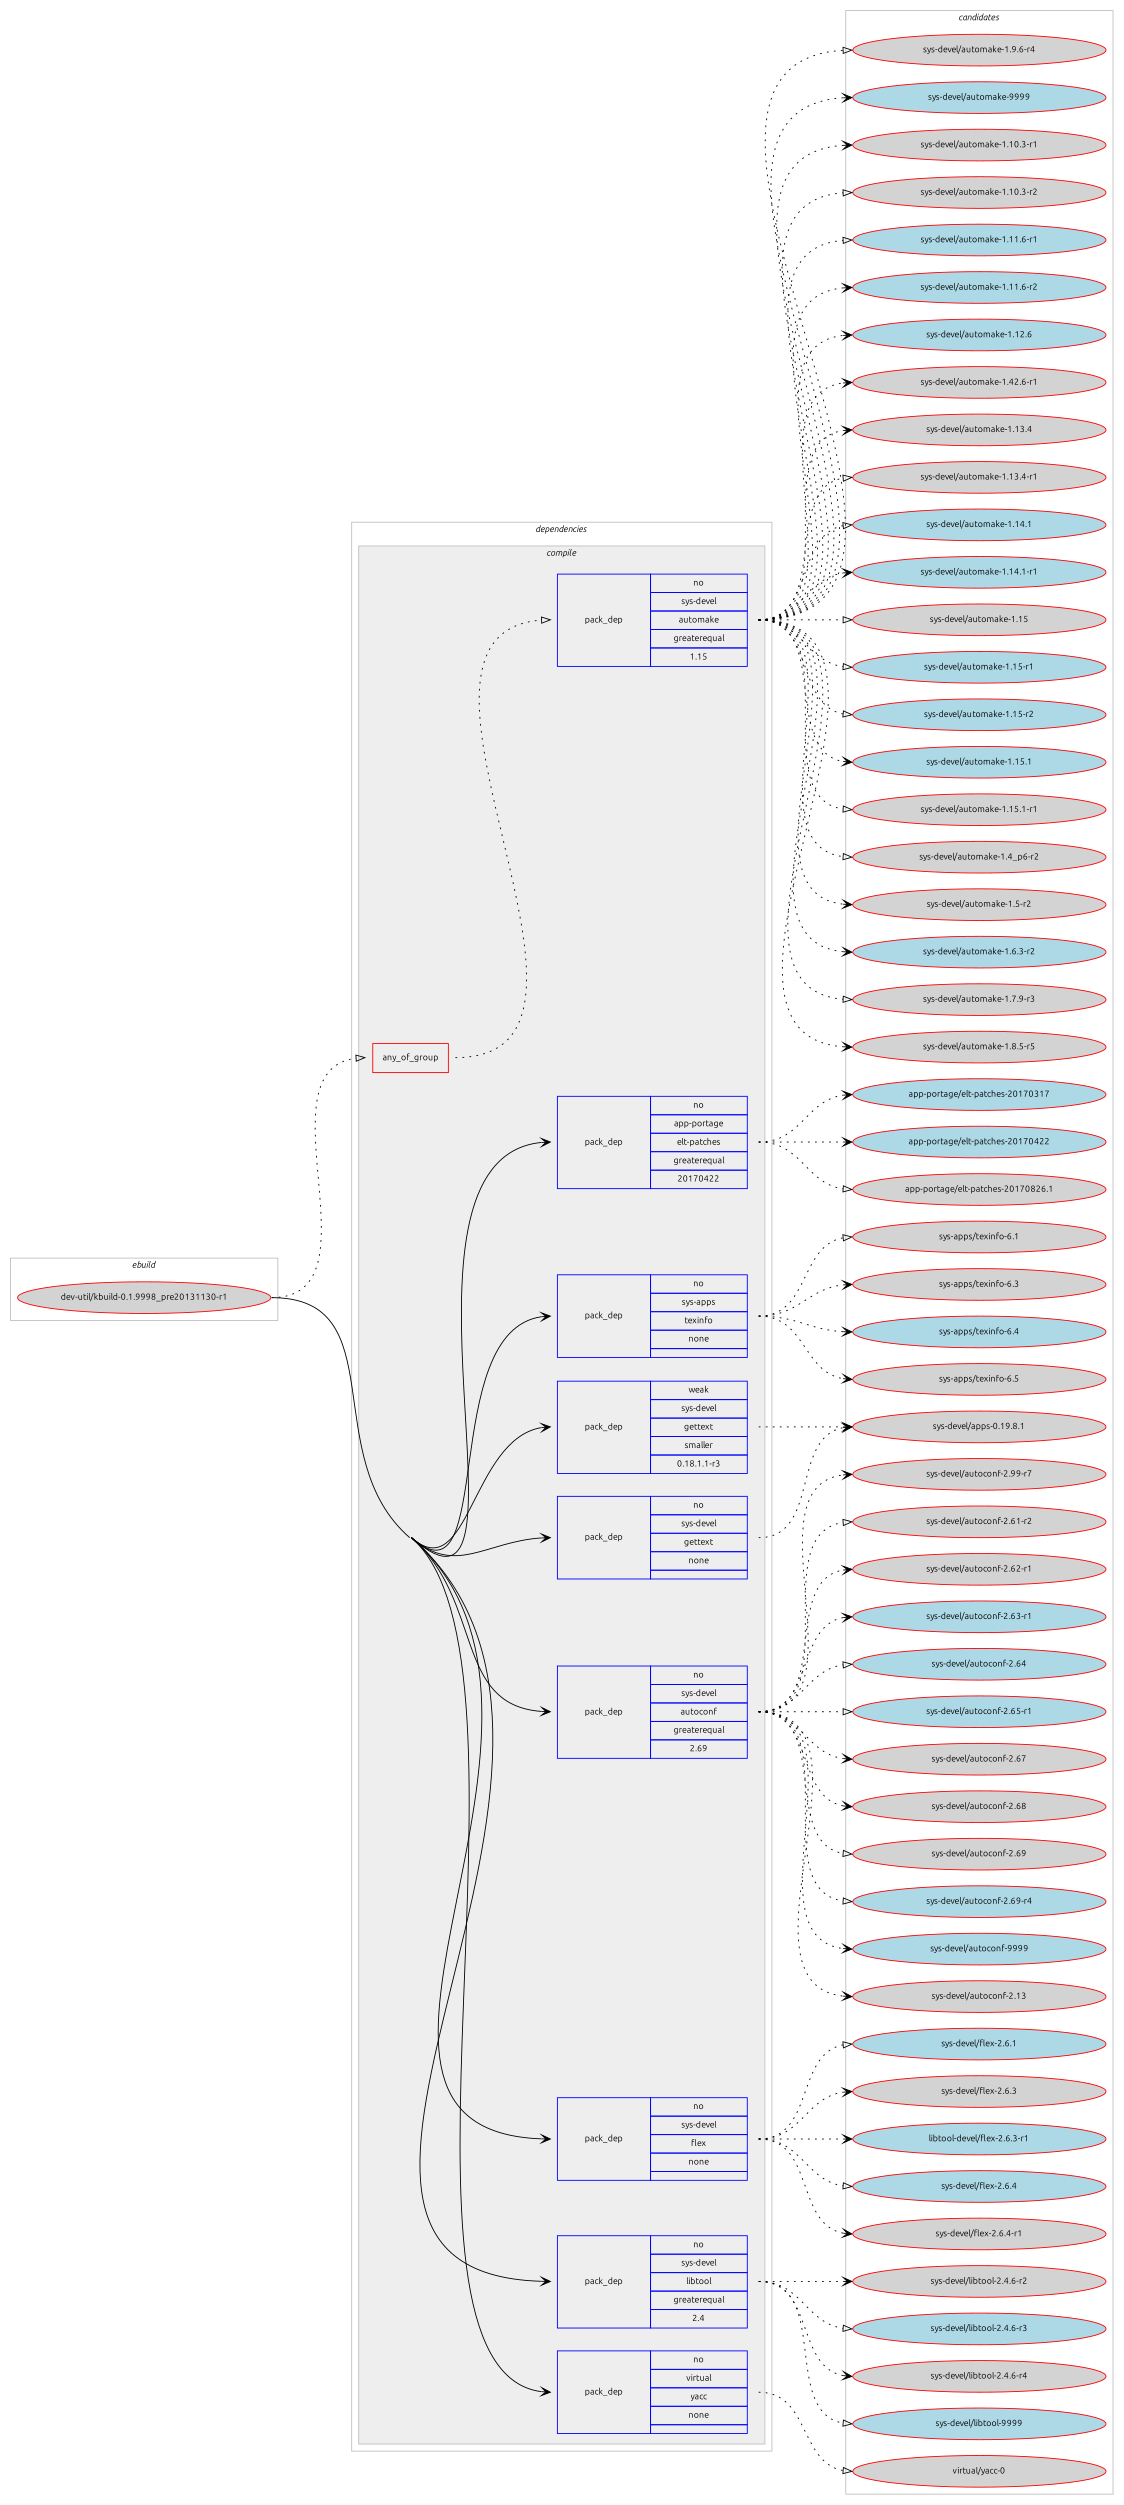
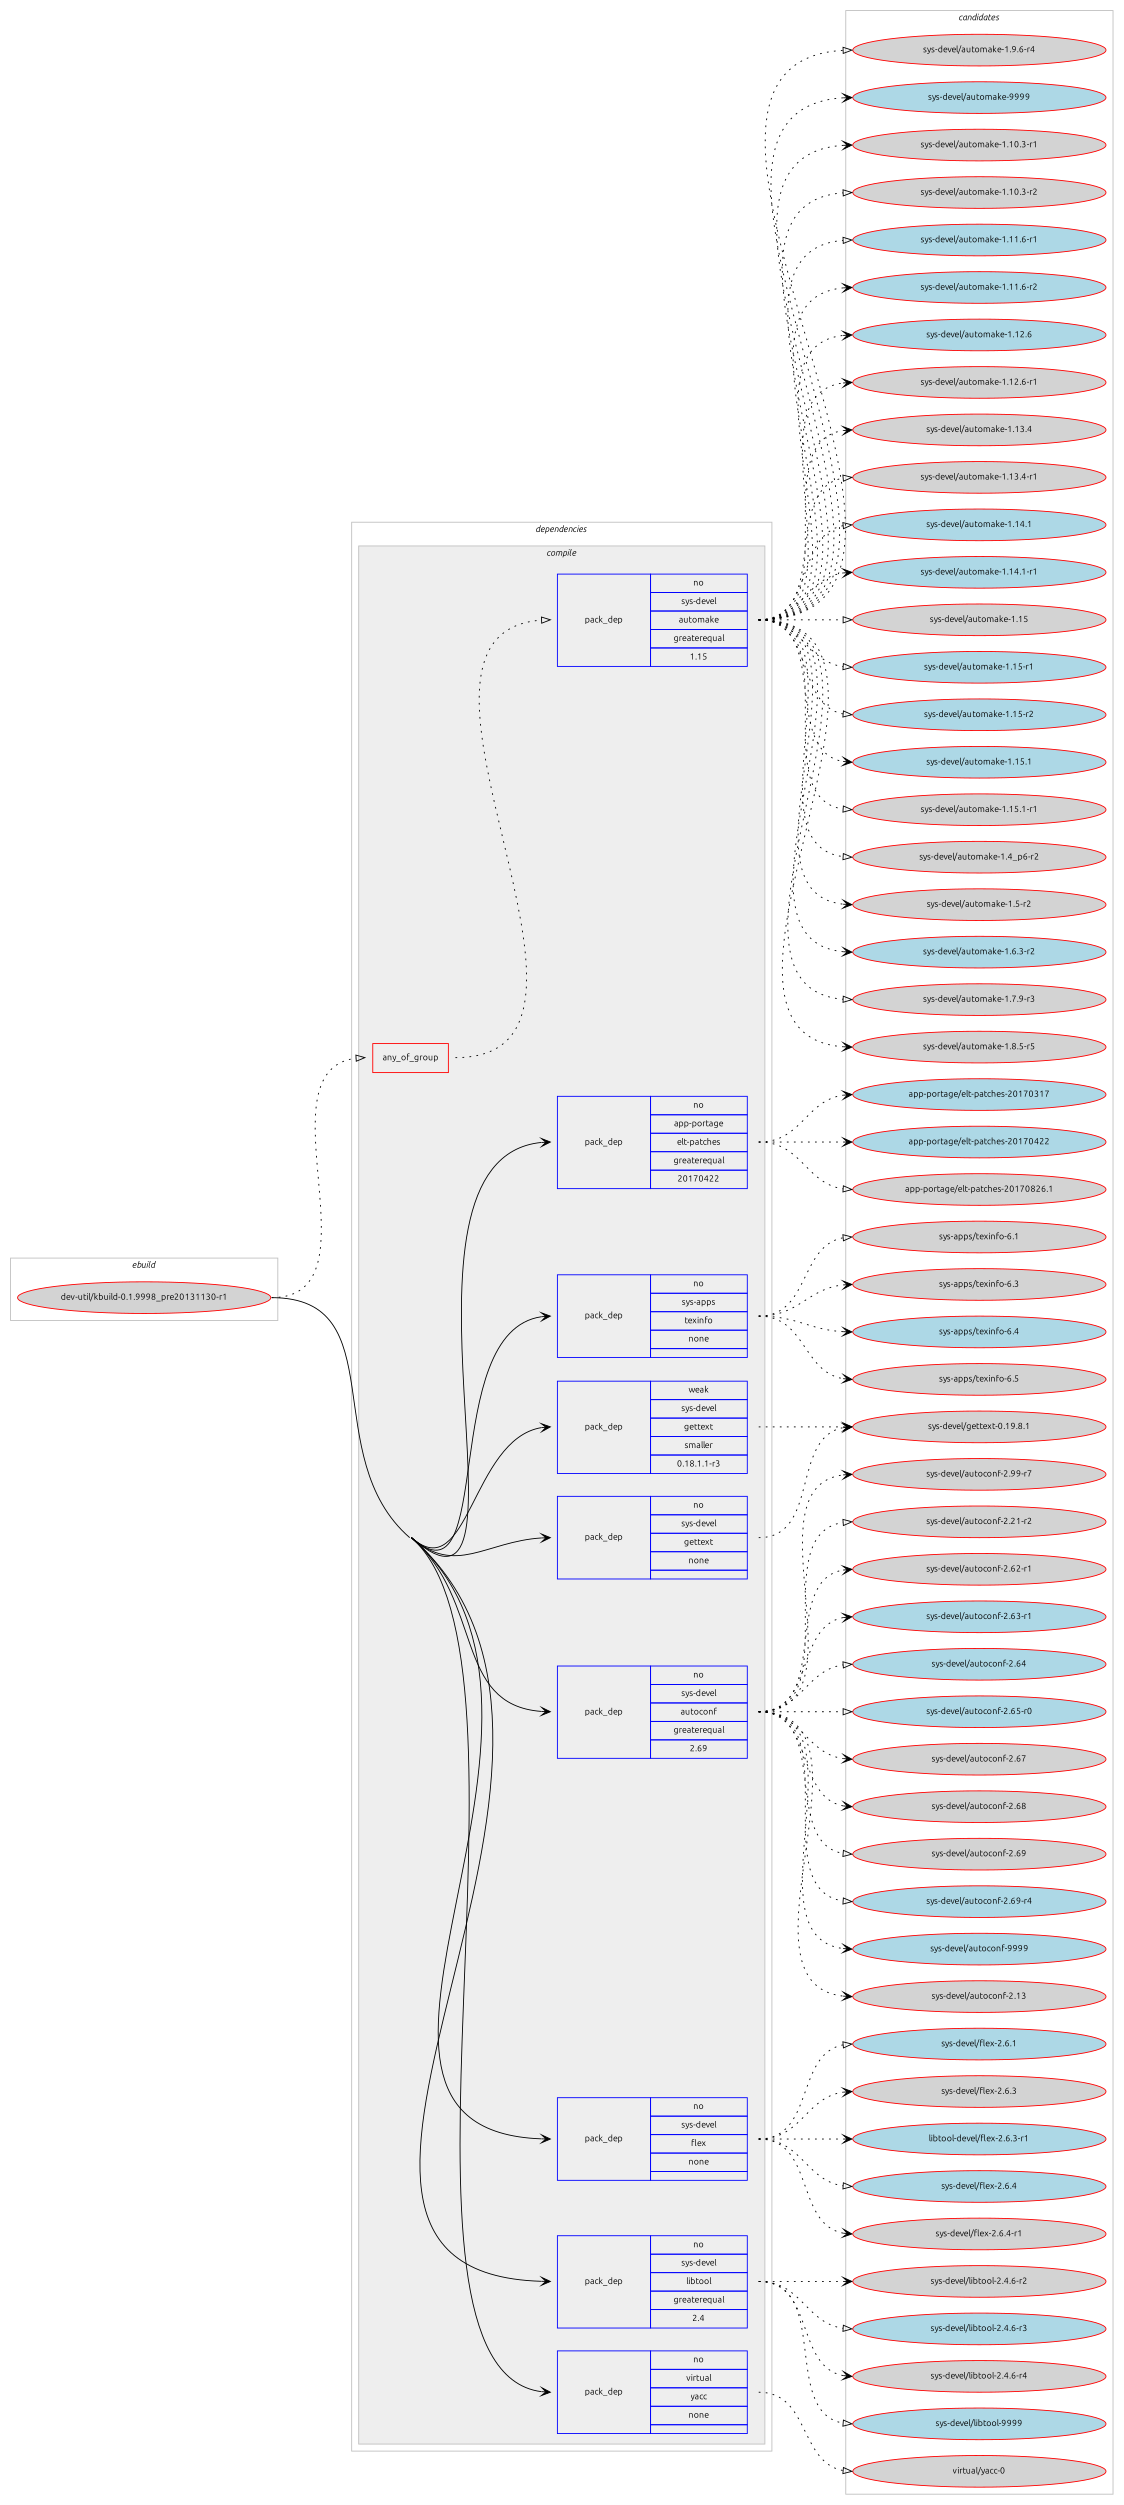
node "sys-devel/automake-1.42.6-r1": label "sys-devel/automake-1.42.6-r1" -> "sys-devel/automake-1.12.6-r1"
node "sys-devel/apps-0.19.8.1": label "sys-devel/apps-0.19.8.1" -> "sys-devel/gettext-0.19.8.1"
node "sys-devel/autoconf-2.61-r2": label "sys-devel/autoconf-2.61-r2" -> "sys-devel/autoconf-2.21-r2"
node "sys-devel/autoconf-2.65-r1": label "sys-devel/autoconf-2.65-r1" -> "sys-devel/autoconf-2.65-r0"
